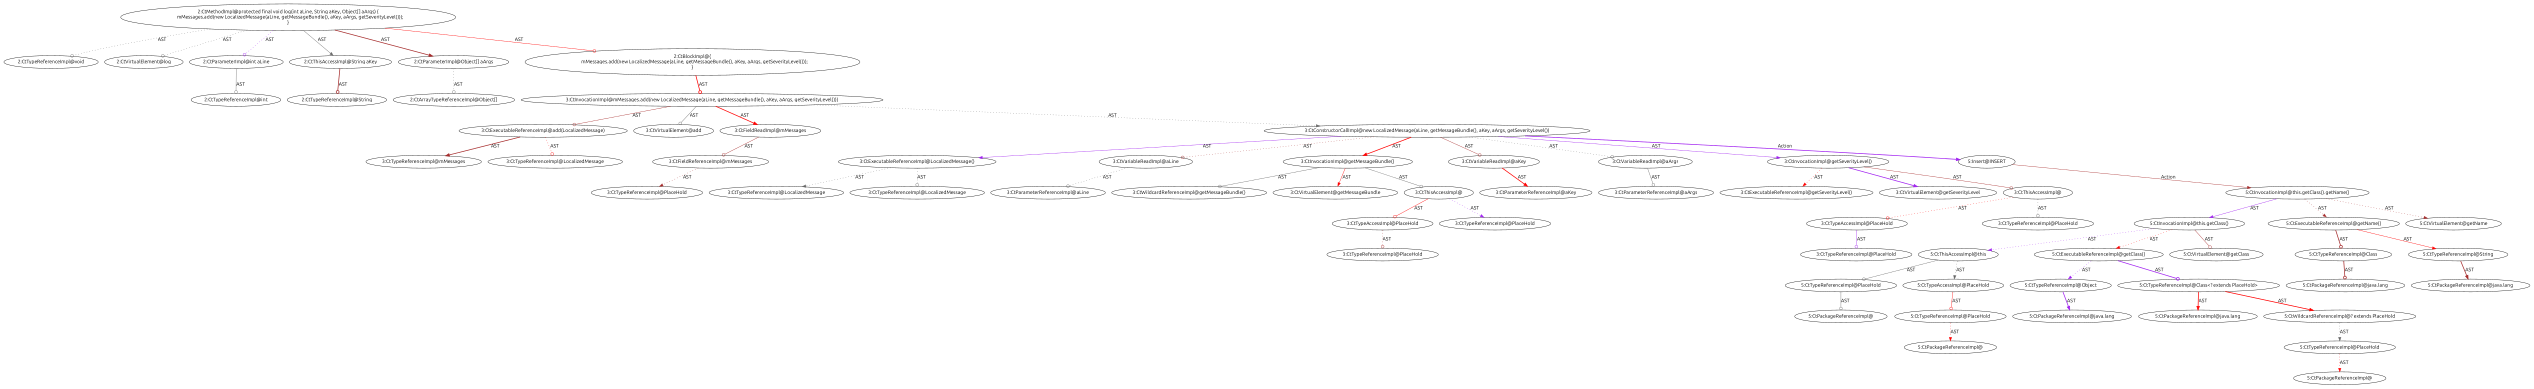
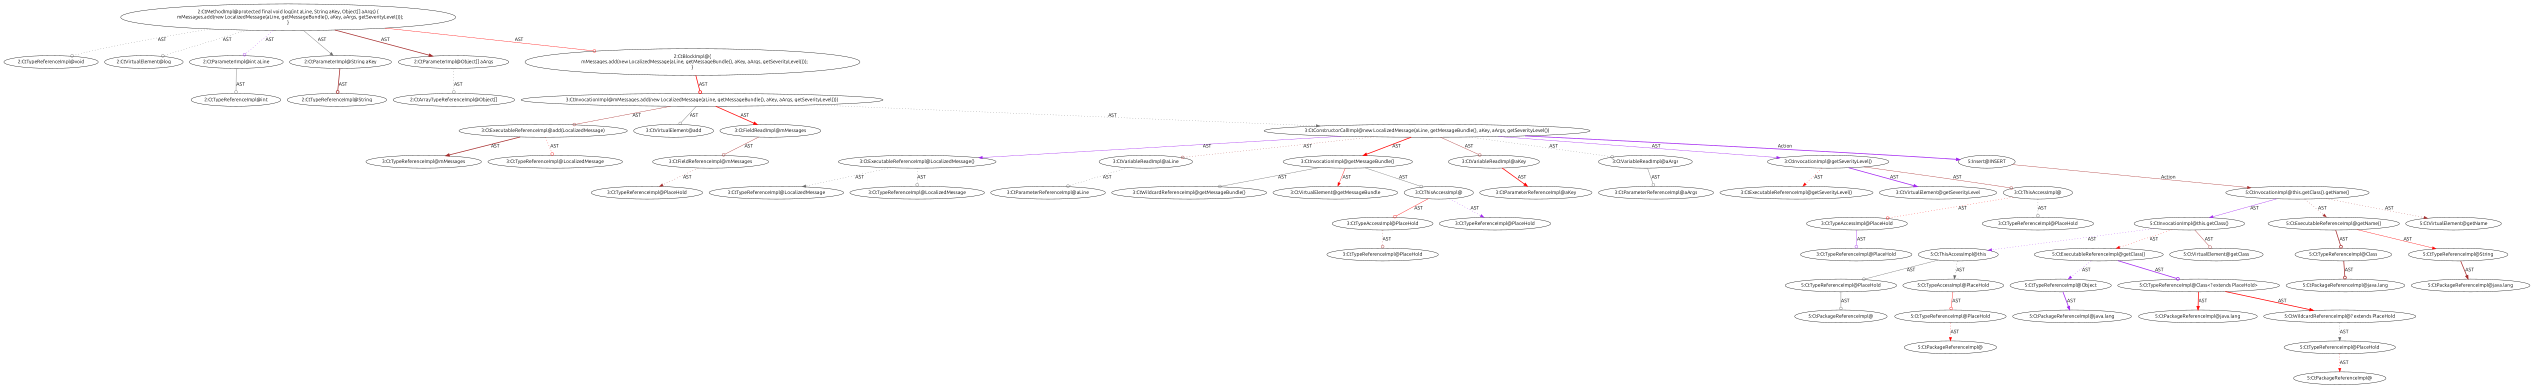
node "2:CtThisAccessImpl@String aKey": label "2:CtThisAccessImpl@String aKey" -> "2:CtParameterImpl@String aKey"
